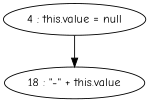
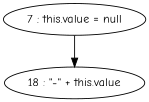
node "4 : this.value = null": label "4 : this.value = null" -> "7 : this.value = null"
